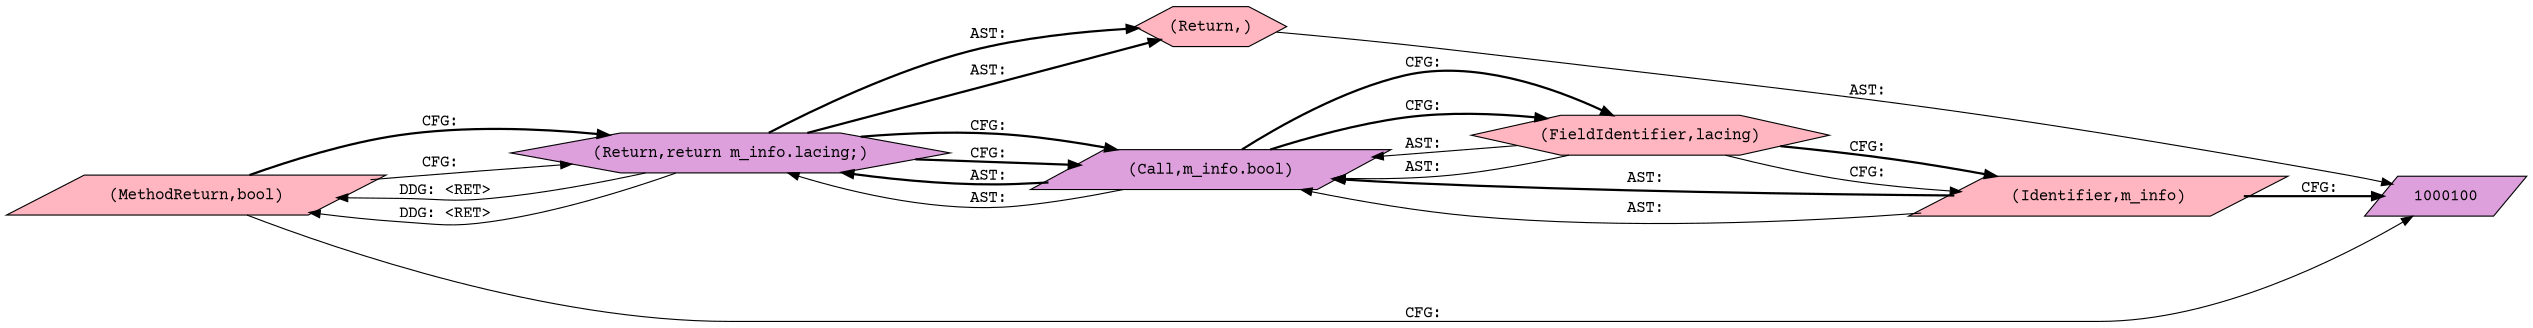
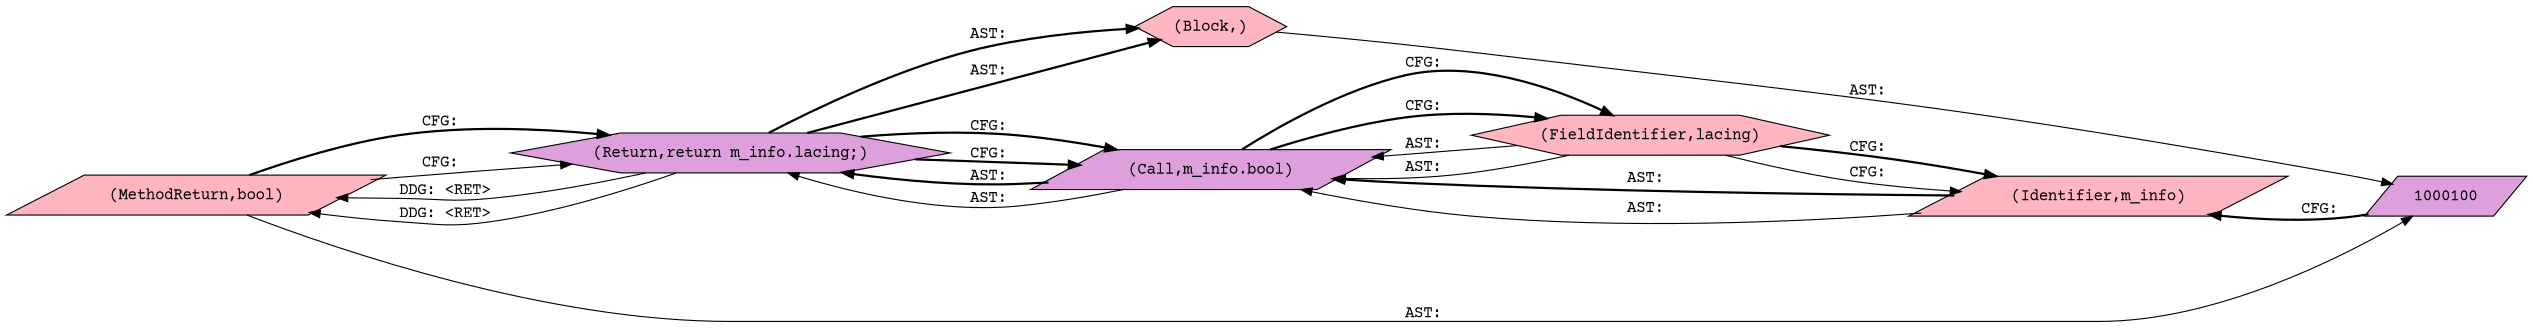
node "(Return,)": label "(Return,)" -> "(Block,)"
edge "(Identifier,m_info)" -> "1000100": reversed
edge "(MethodReturn,bool)" -> "1000100": label "CFG: " -> "AST: "
